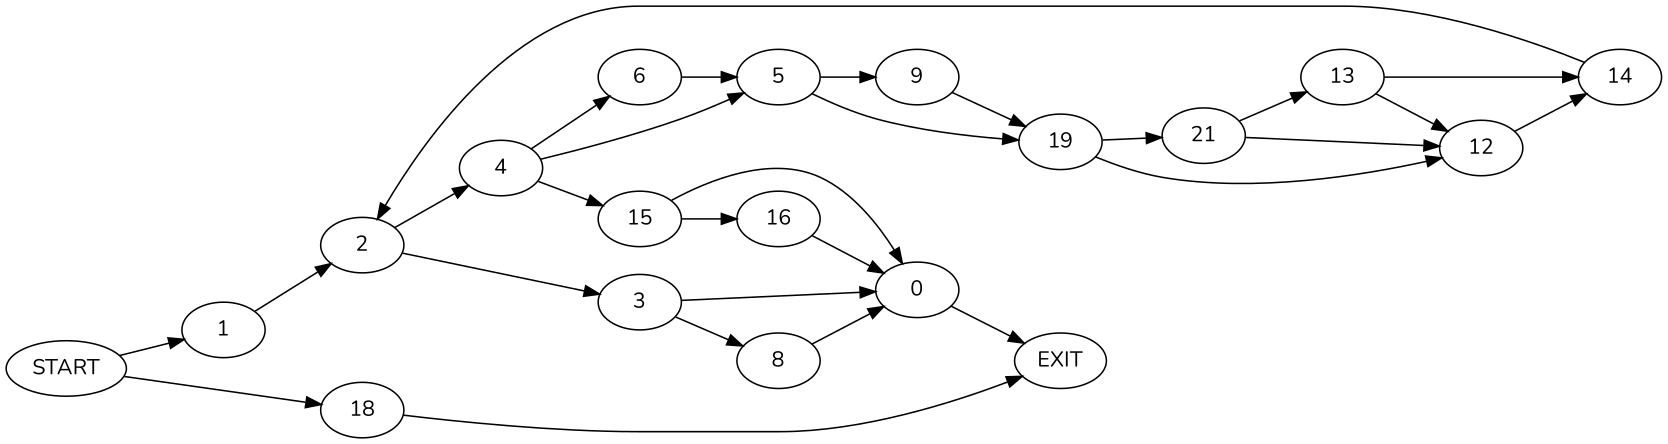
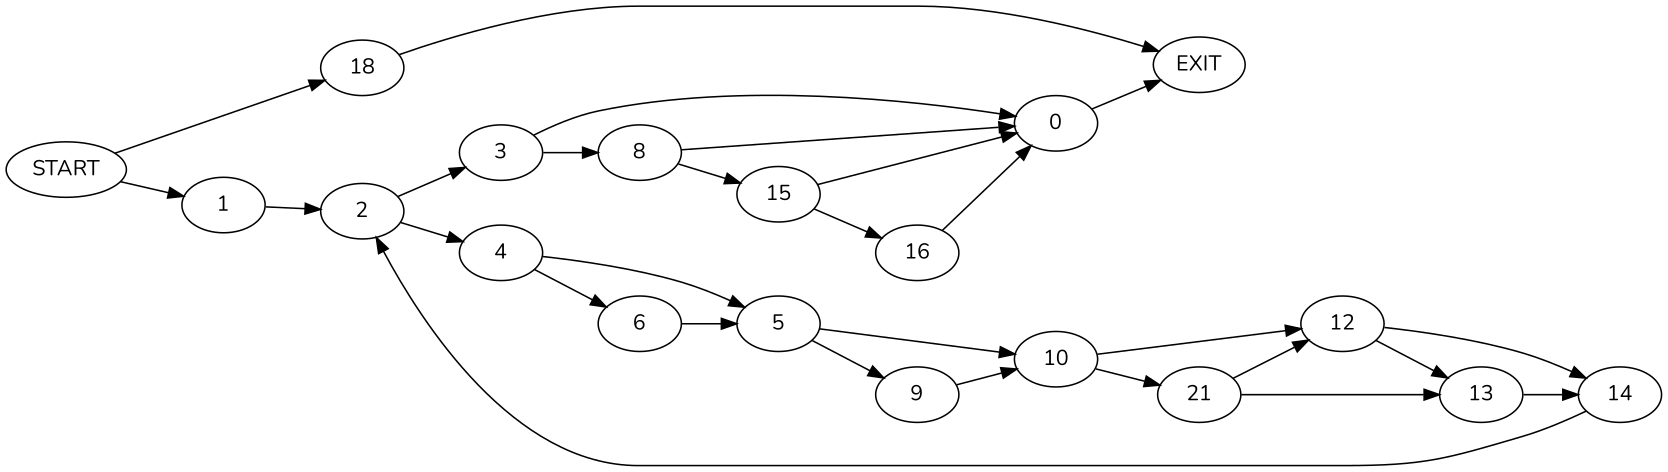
edge "13" -> "12": reversed
node "19": label "19" -> "10"
edge "4" -> "15": now "8" -> "15"
